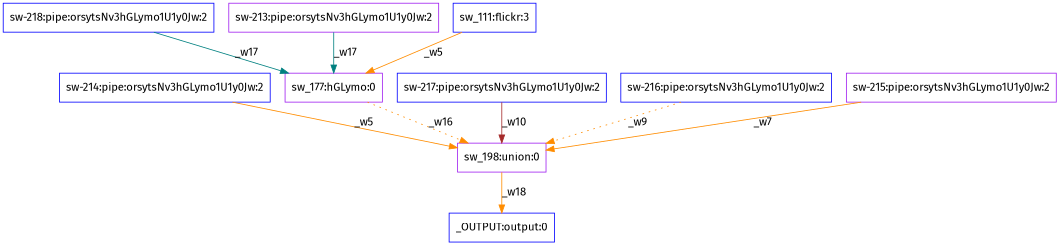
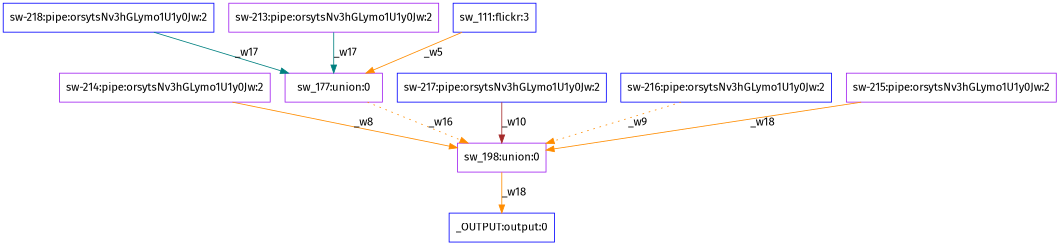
node "sw-214:pipe:orsytsNv3hGLymo1U1y0Jw:2": color blue -> purple
node "sw_177:hGLymo:0": label "sw_177:hGLymo:0" -> "sw_177:union:0"
edge "sw-214:pipe:orsytsNv3hGLymo1U1y0Jw:2" -> "sw_198:union:0": label "_w5" -> "_w8"
edge "sw-215:pipe:orsytsNv3hGLymo1U1y0Jw:2" -> "sw_198:union:0": label "_w7" -> "_w18"
